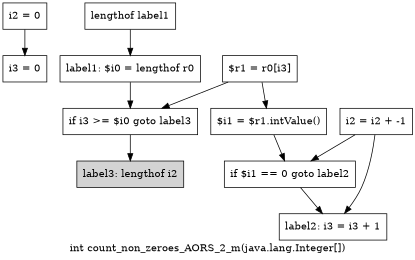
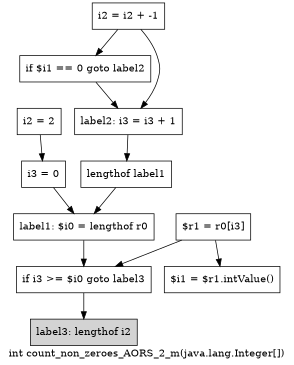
node "i2 = 0": label "i2 = 0" -> "i2 = 2"
edge "label2: i3 = i3 + 1" -> "lengthof label1": added
edge "$i1 = $r1.intValue()" -> "if $i1 == 0 goto label2": removed
edge "i3 = 0" -> "label1: $i0 = lengthof r0": added
